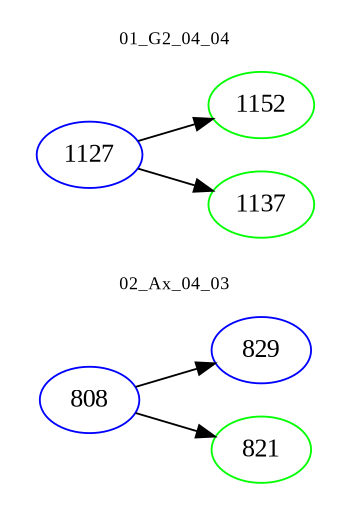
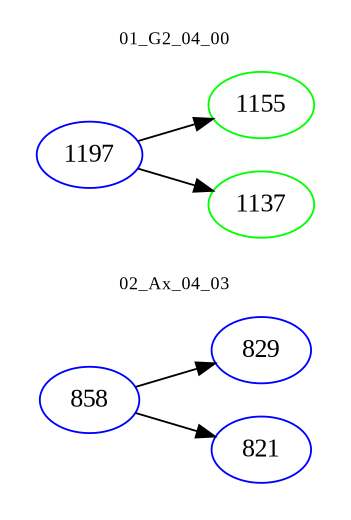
cluster "01_G2_04_04": label "01_G2_04_04" -> "01_G2_04_00"
node "1152": label "1152" -> "1155"
node "1127": label "1127" -> "1197"
node "808": label "808" -> "858"
node "821": color green -> blue
